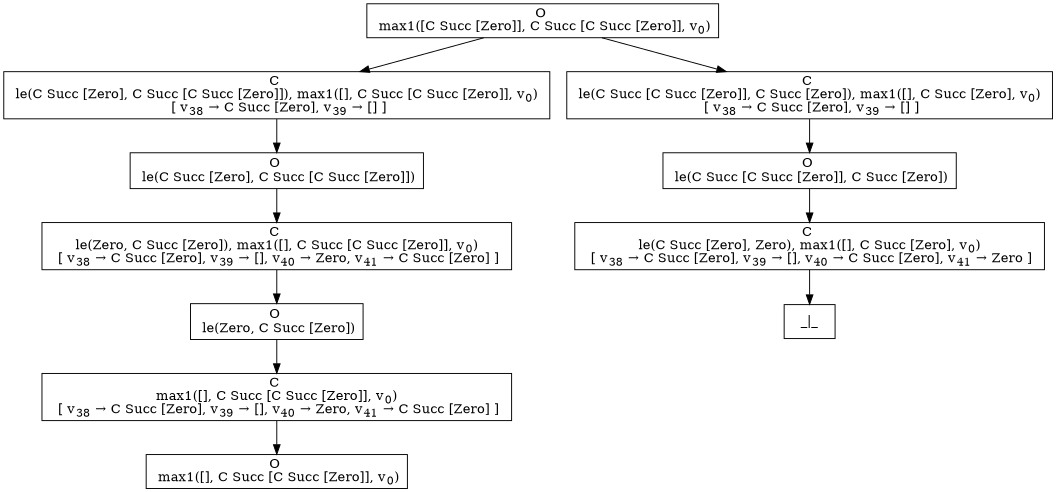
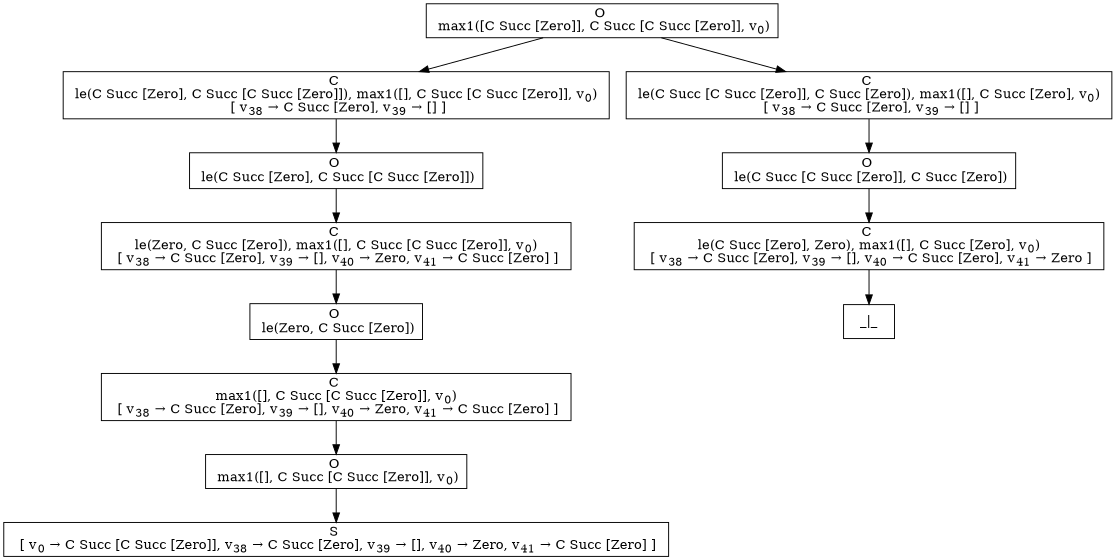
node "S": added
